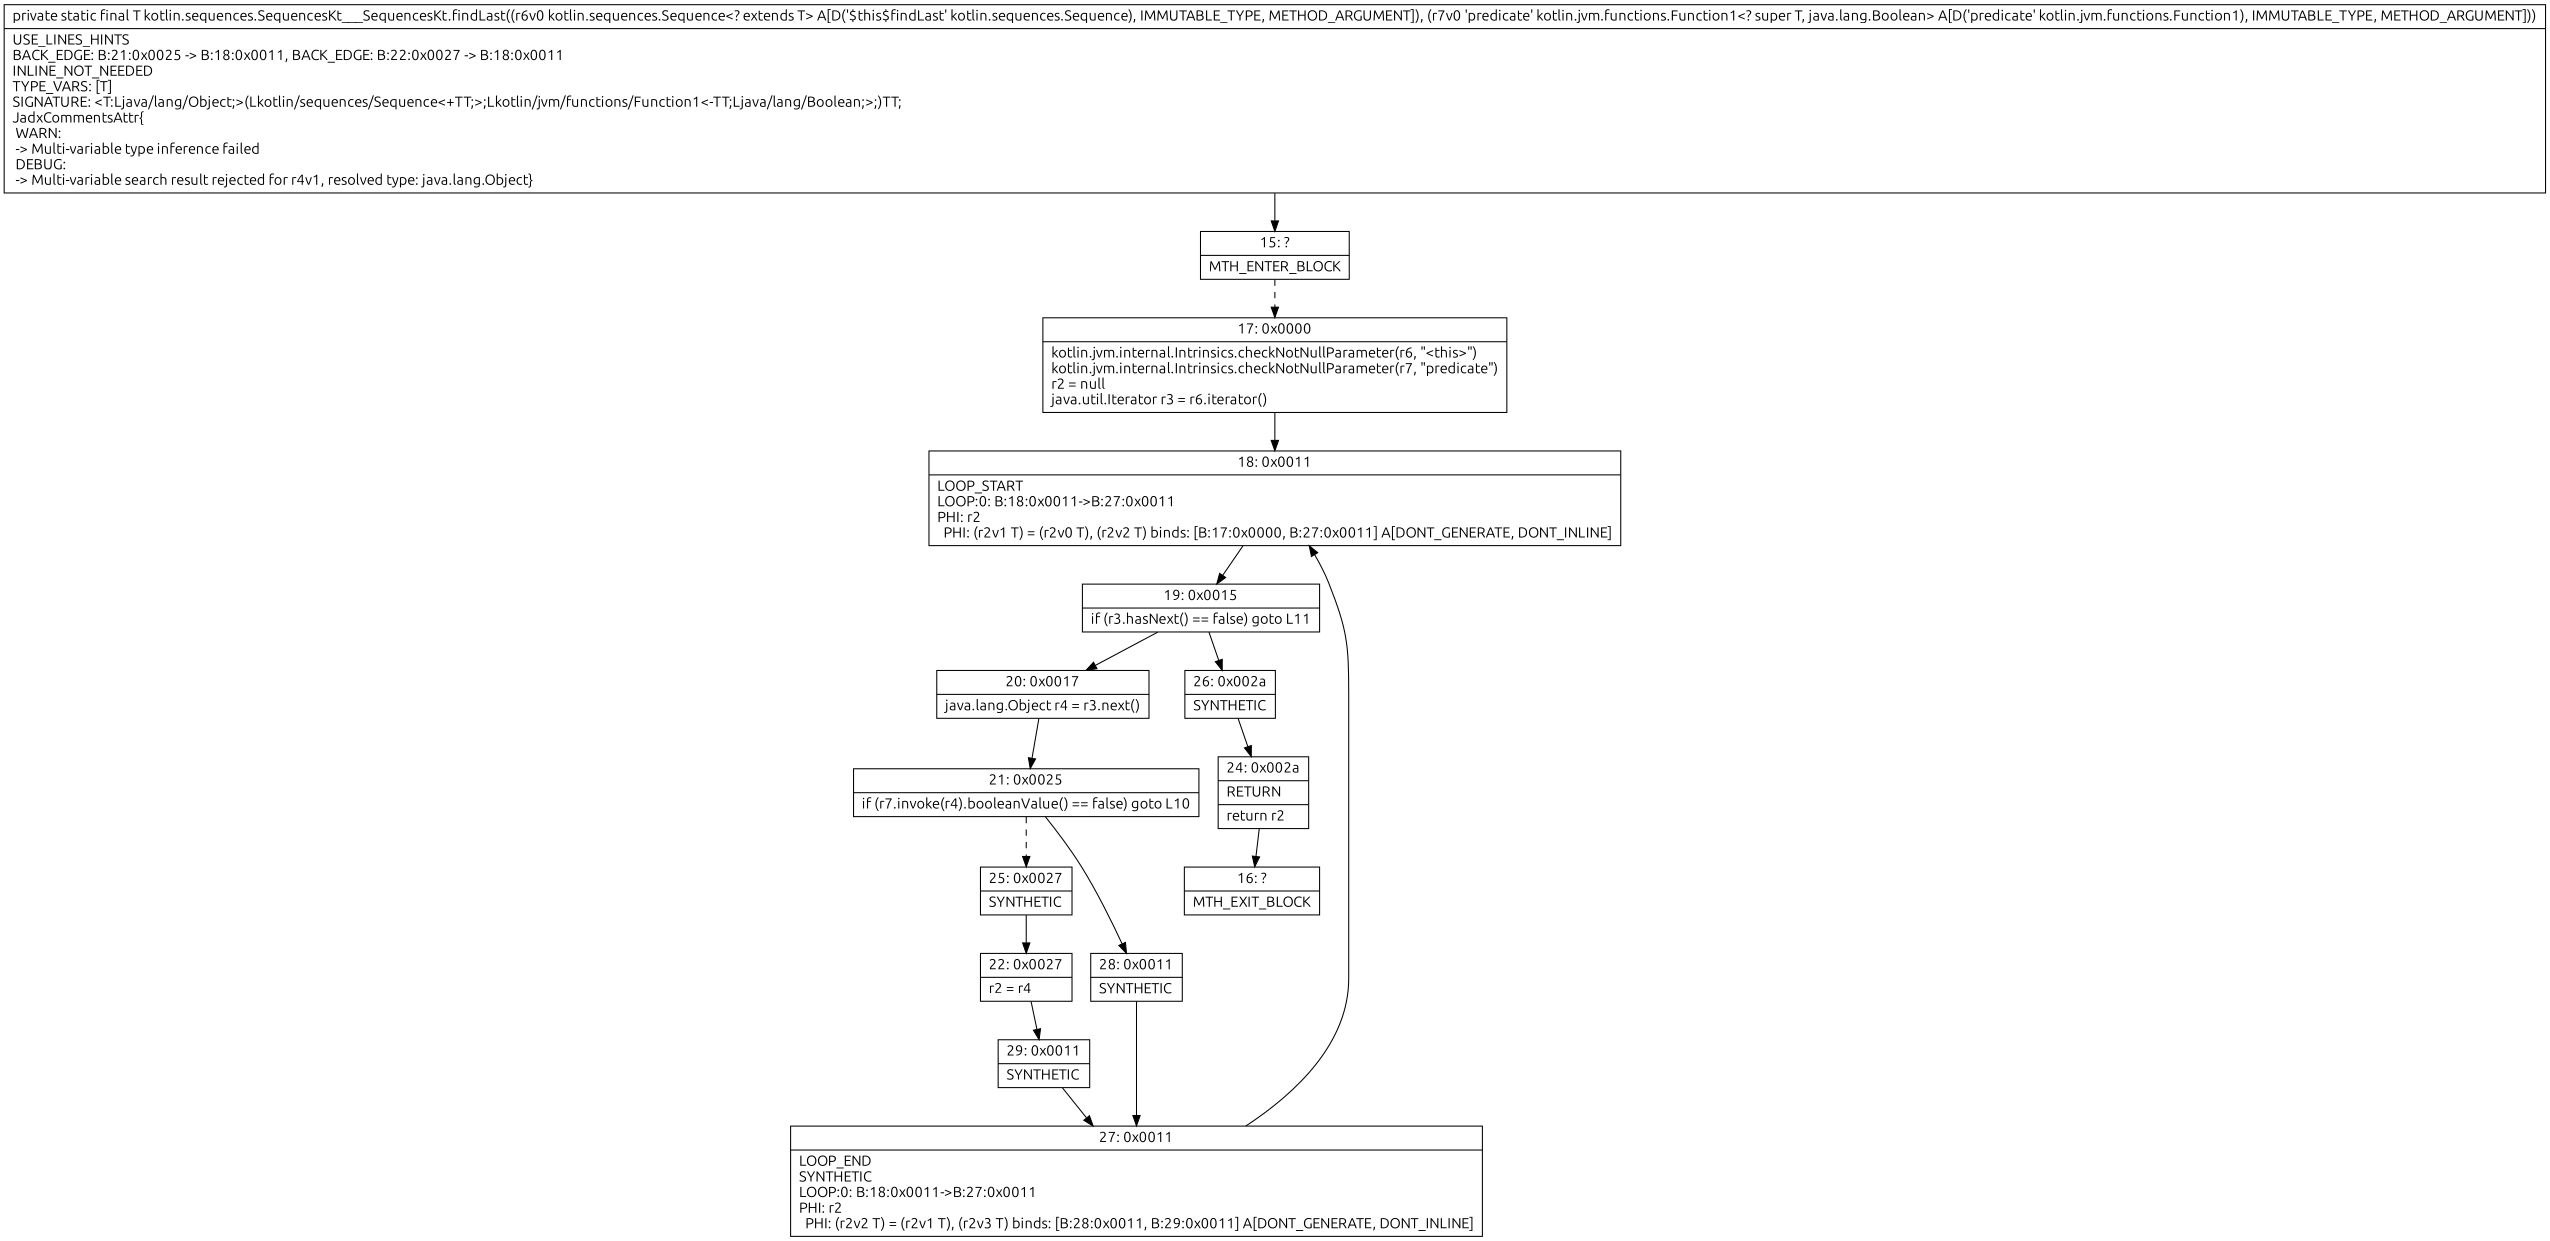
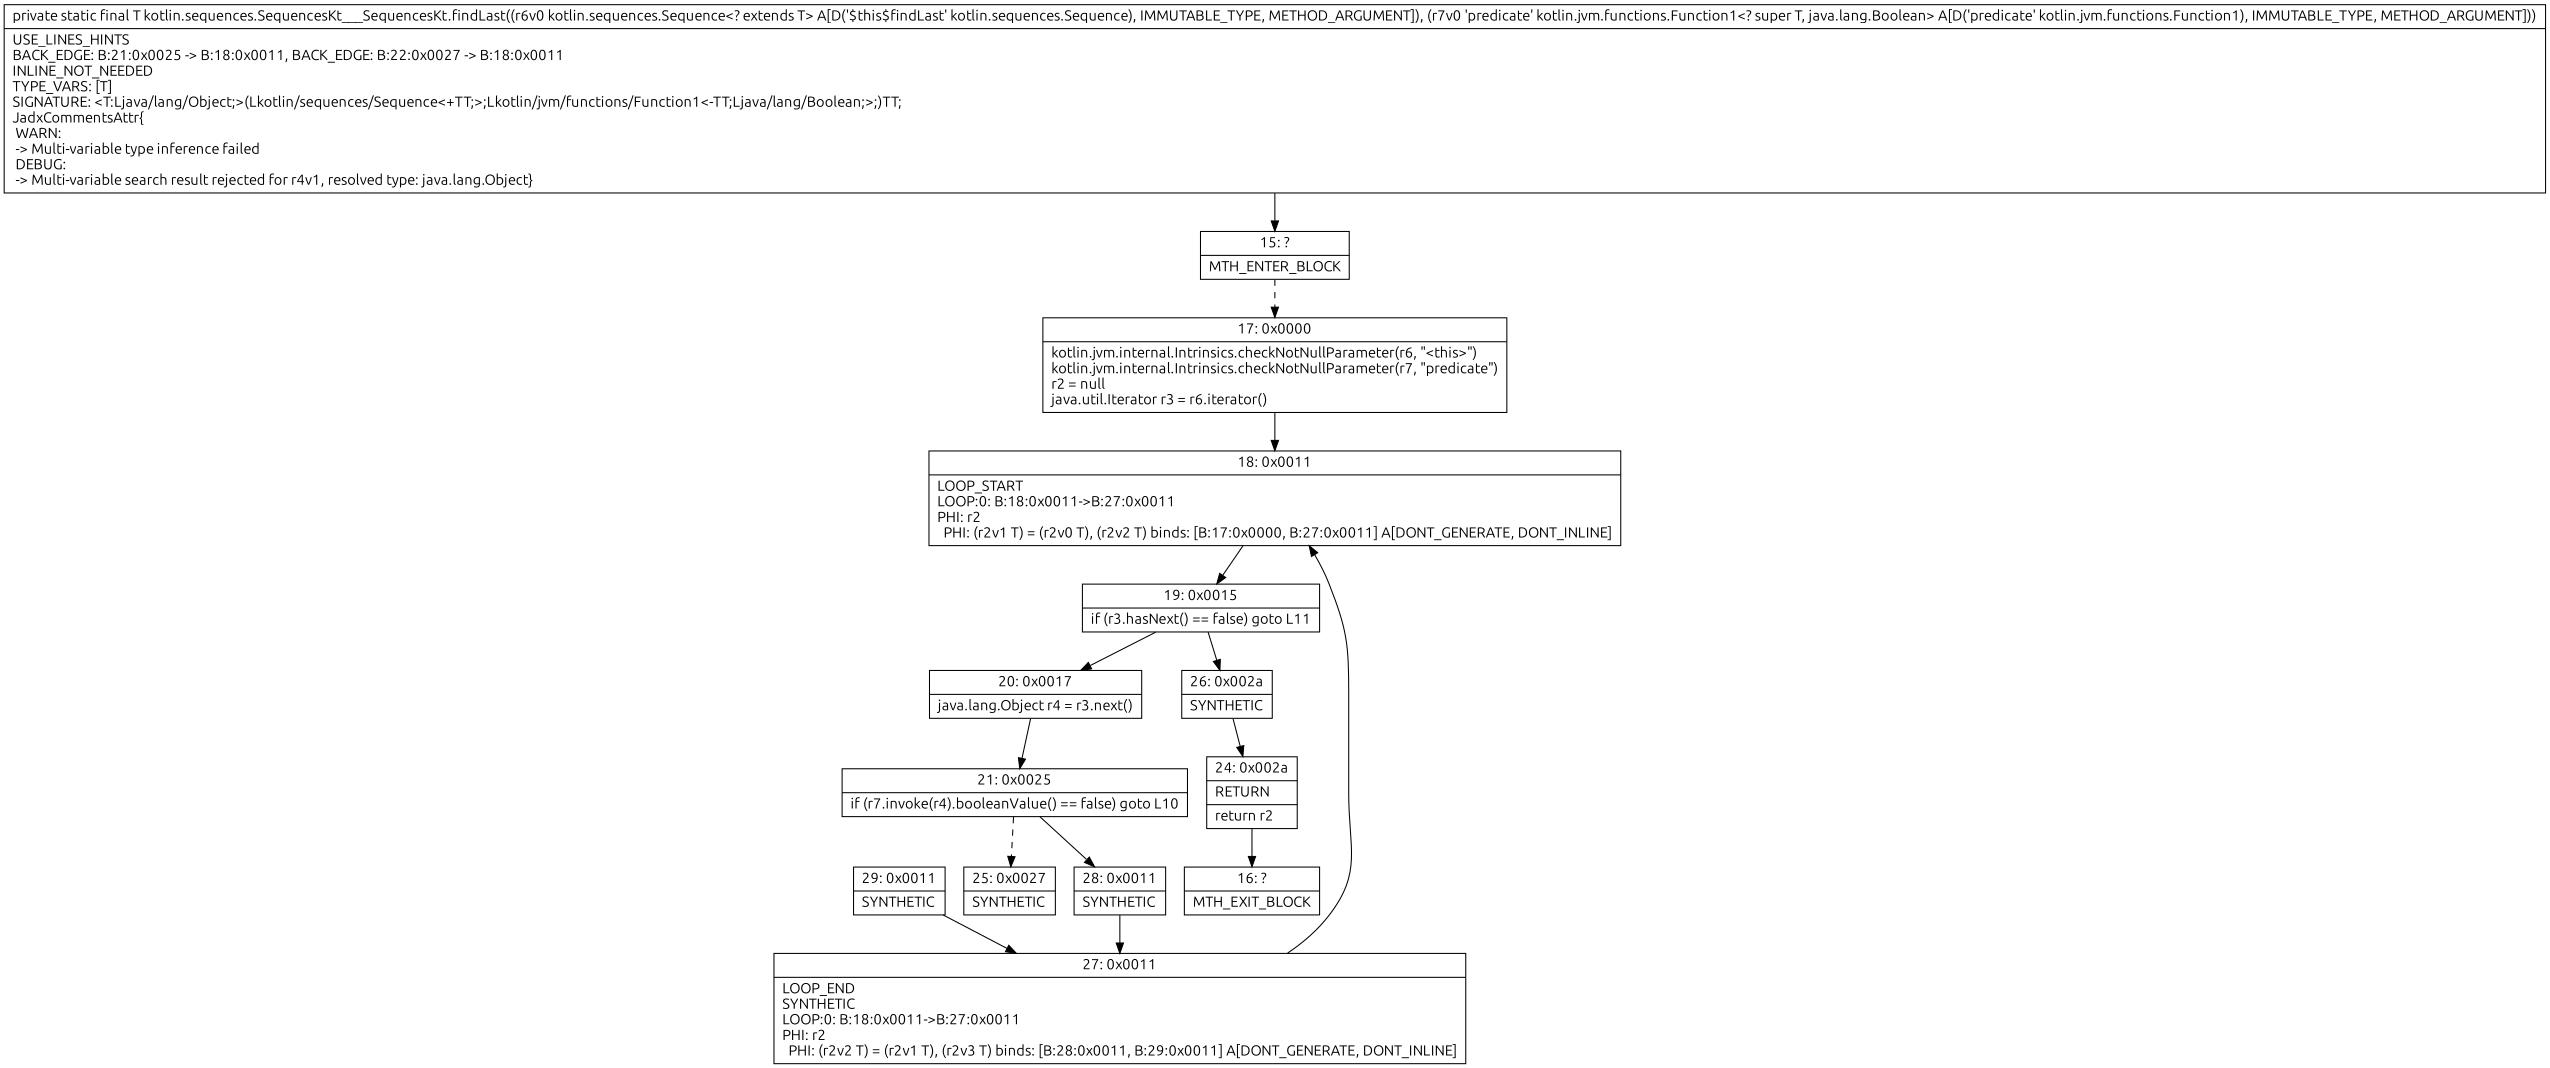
node "22: 0x0027": removed
